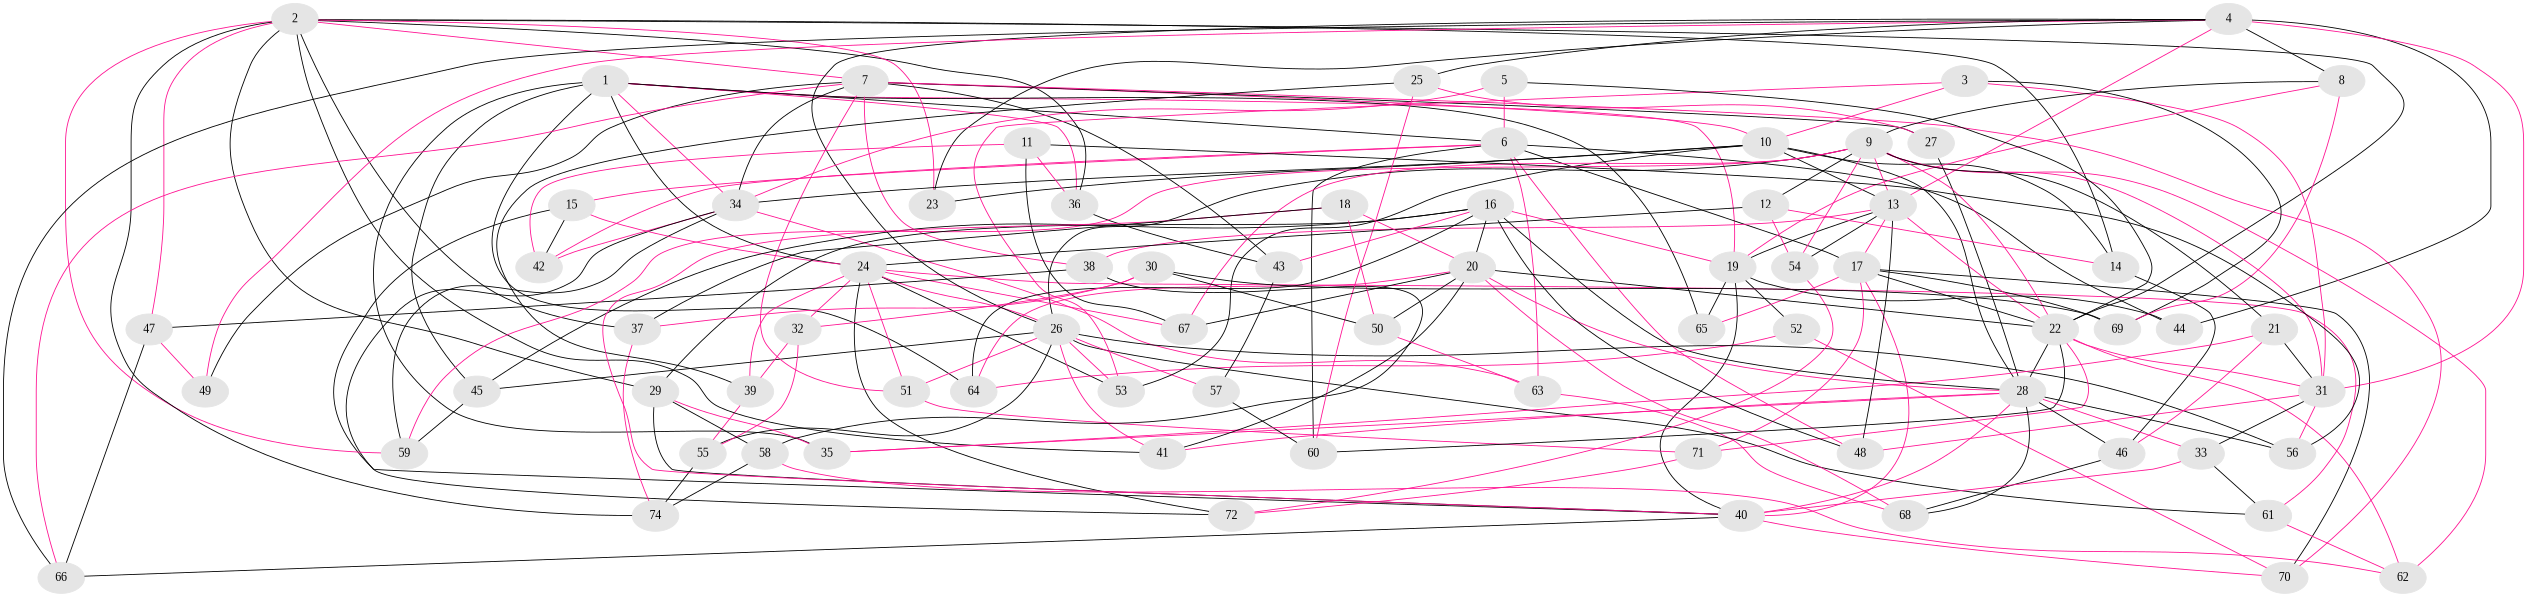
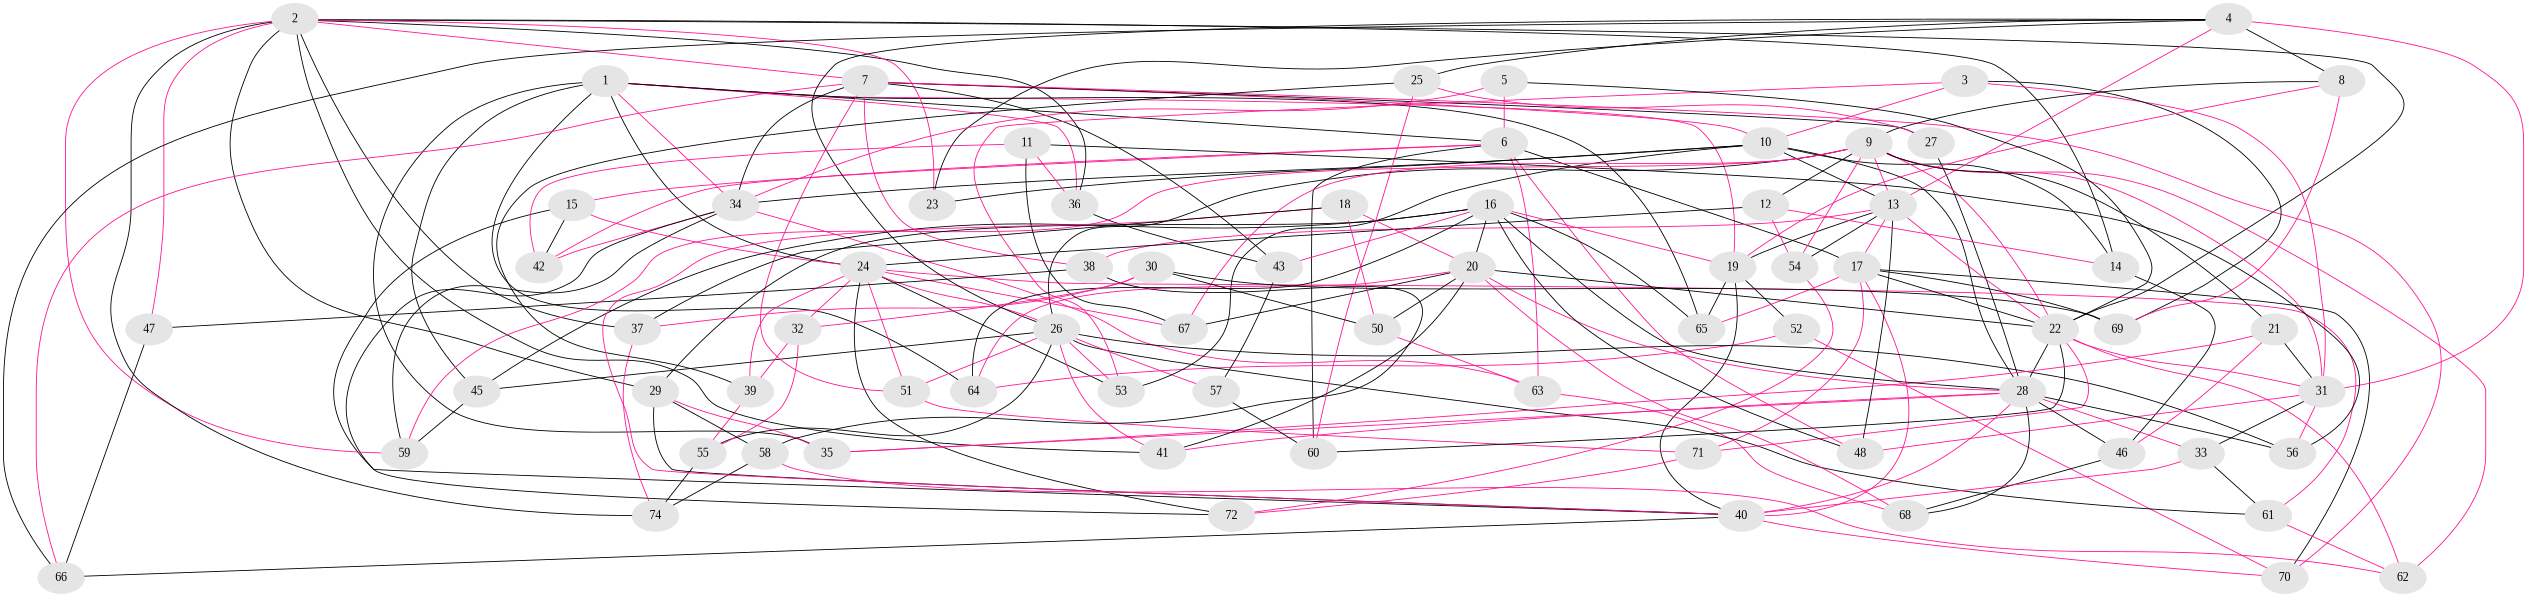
edge "16" -- "65": added
node "44": removed
node "49": removed
